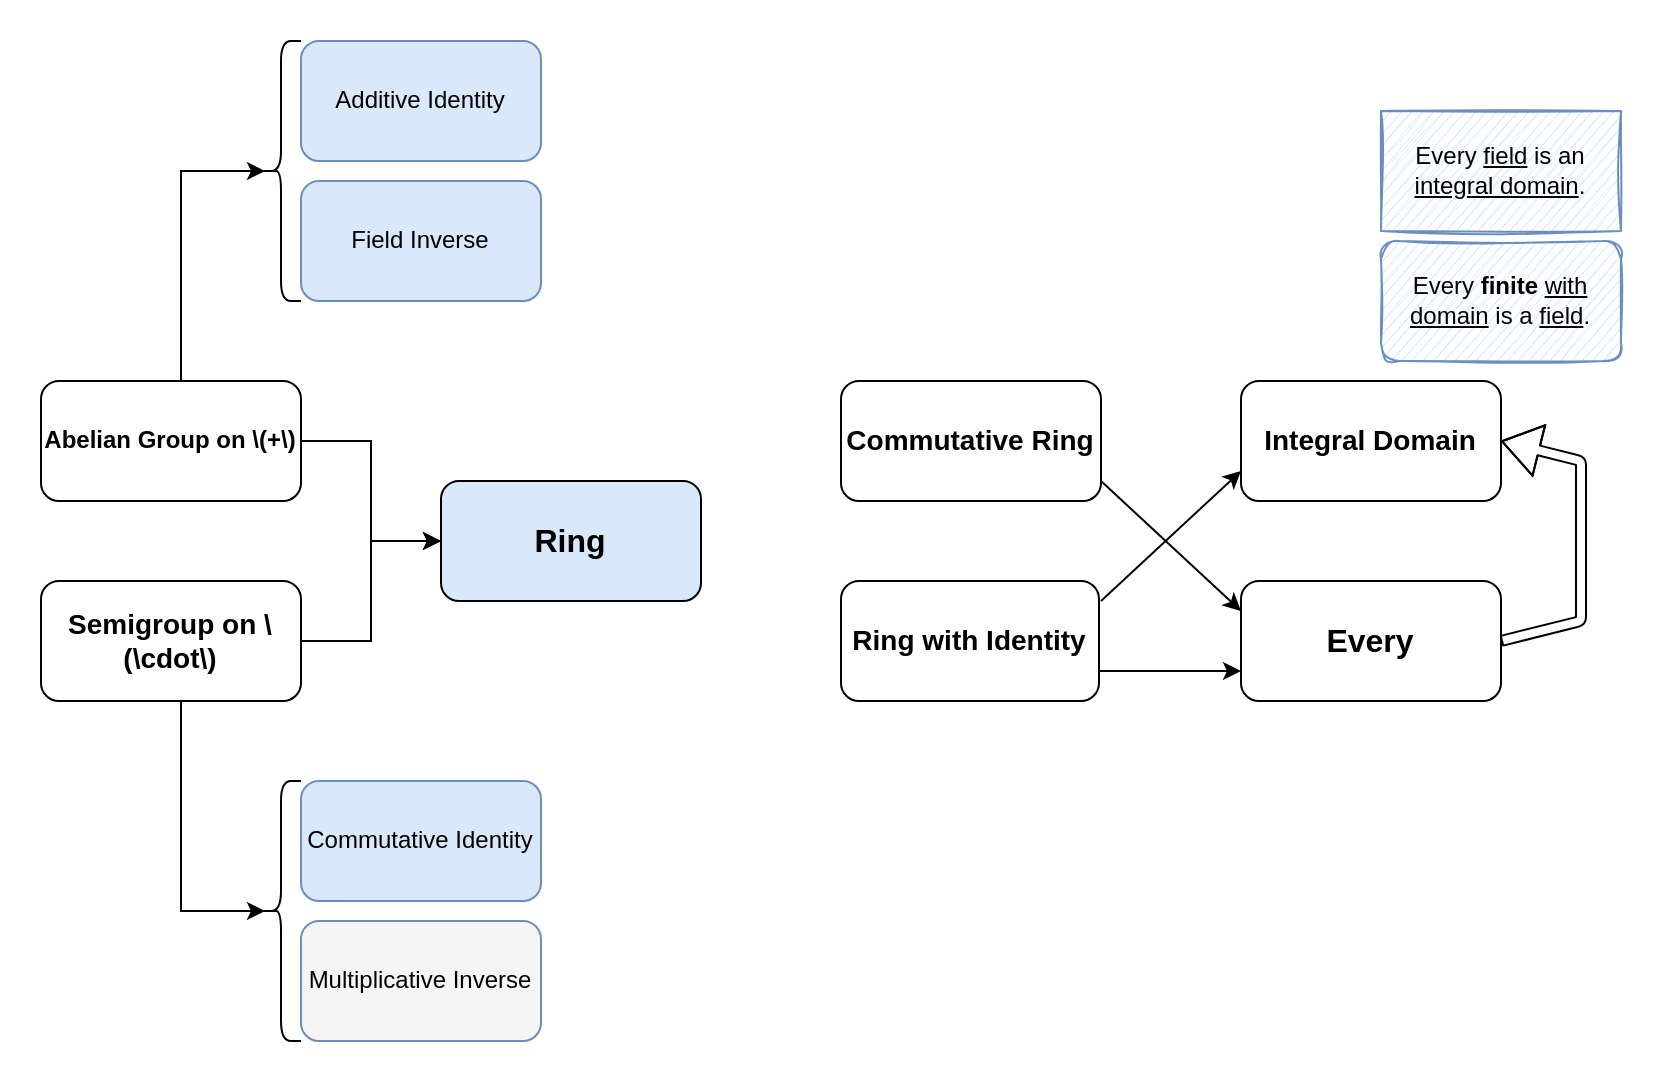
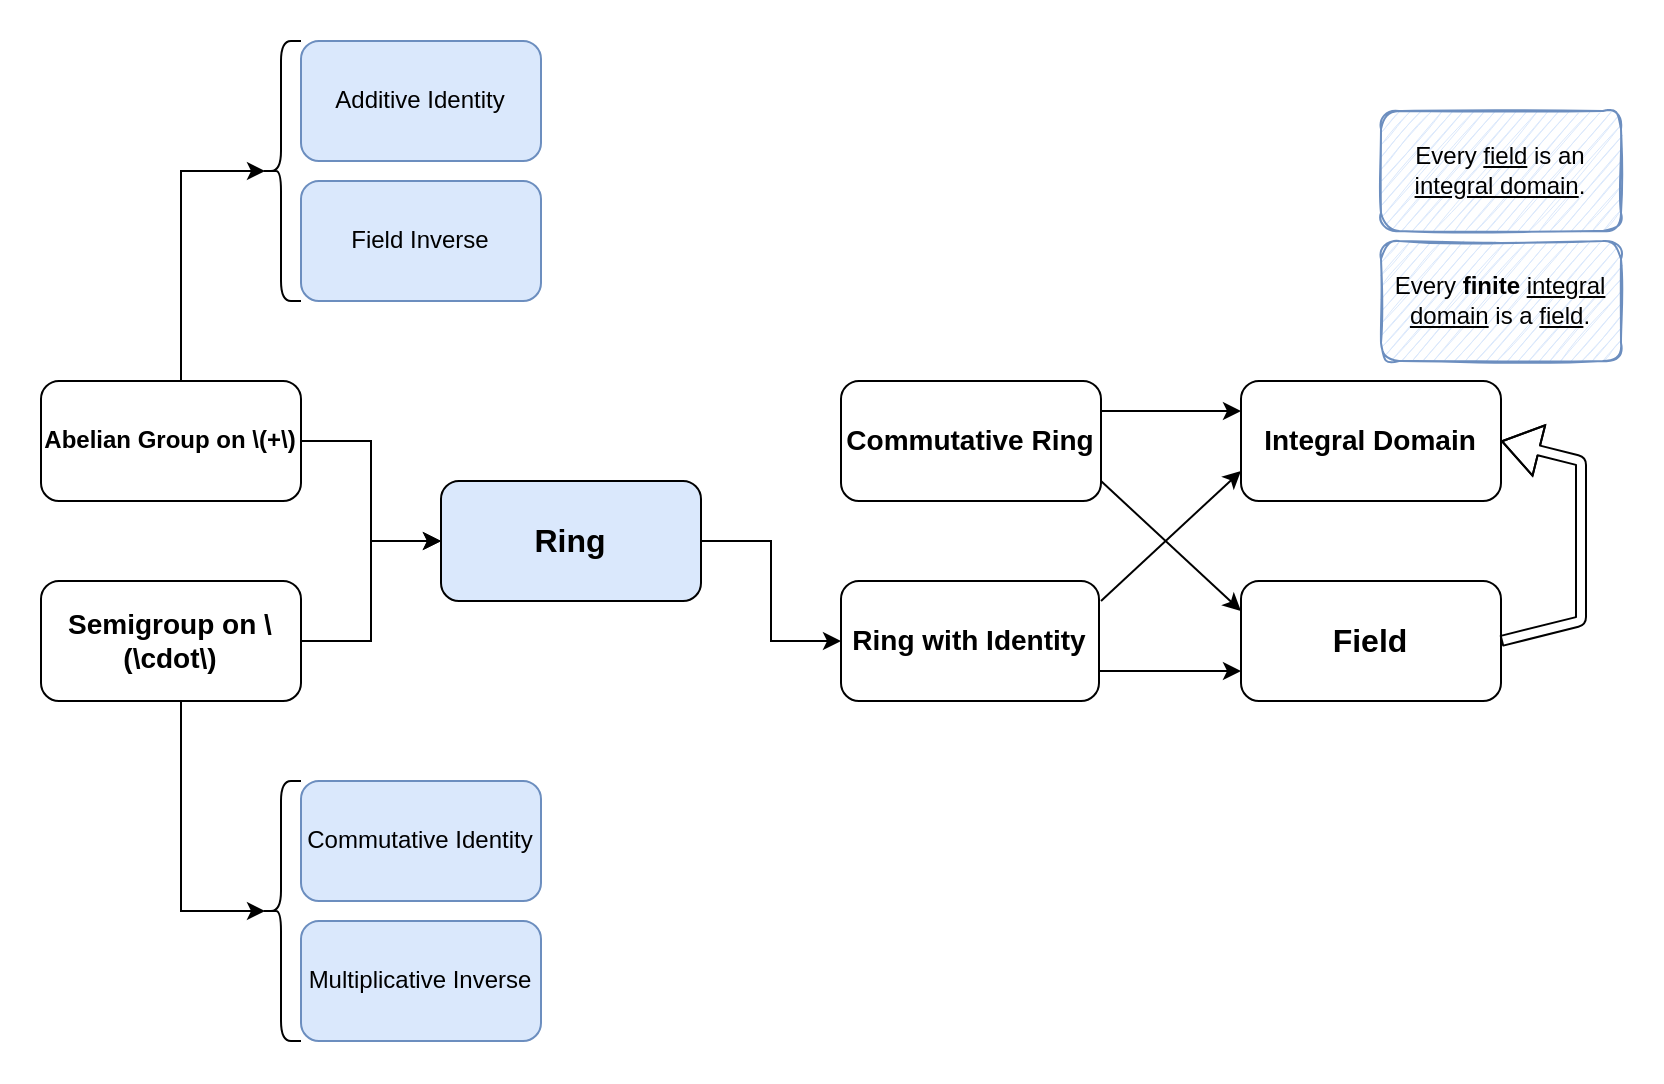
node "Every field is an integral domain.": shape rectangle -> rounded rectangle
node "Every finite with domain is a field.": label "Every finite with domain is a field." -> "Every finite integral domain is a field."
edge "Commutative Ring" -> "Integral Domain": added
edge "Ring" -> "Ring with Identity": added
node "Every": label "Every" -> "Field"
node "Multiplicative Inverse": fillcolor #f5f5f5 -> #dae8fc
